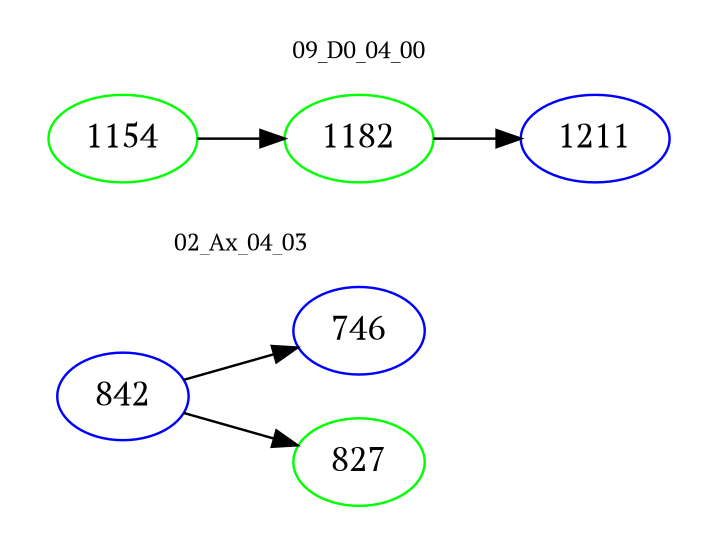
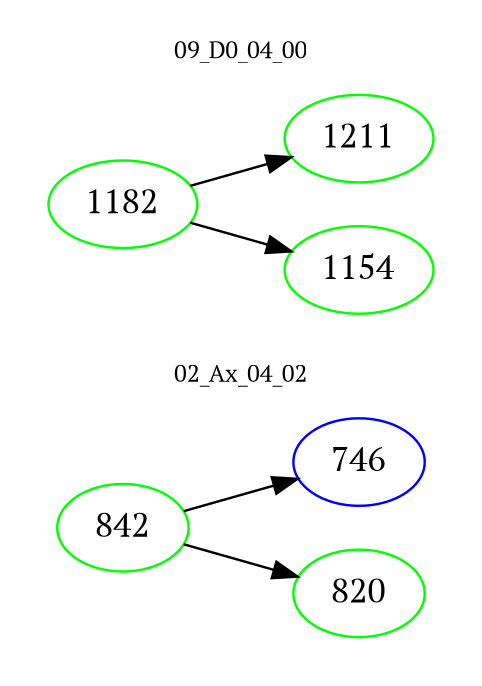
edge "1154" -> "1182": reversed
node "1211": color blue -> green
cluster "02_Ax_04_03": label "02_Ax_04_03" -> "02_Ax_04_02"
node "842": color blue -> green
node "827": label "827" -> "820"
